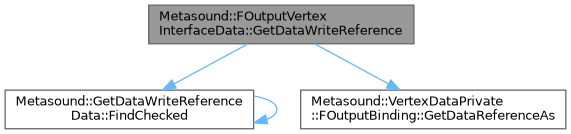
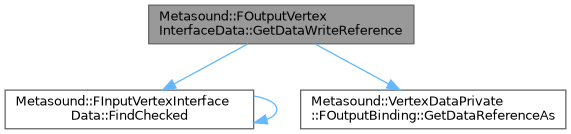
node "Metasound::GetDataWriteReference Data::FindChecked": label "Metasound::GetDataWriteReference Data::FindChecked" -> "Metasound::FInputVertexInterface Data::FindChecked"
